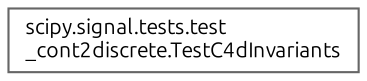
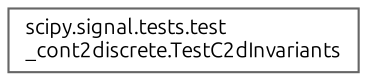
node "scipy.signal.tests.test _cont2discrete.TestC4dInvariants": label "scipy.signal.tests.test _cont2discrete.TestC4dInvariants" -> "scipy.signal.tests.test _cont2discrete.TestC2dInvariants"
